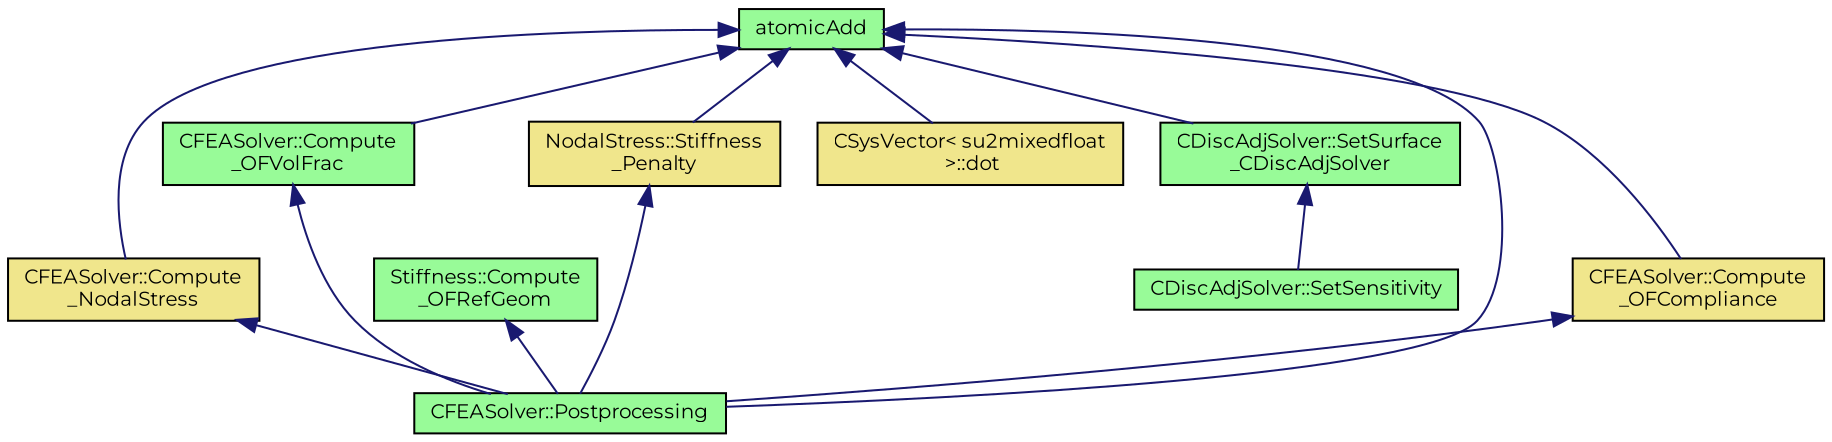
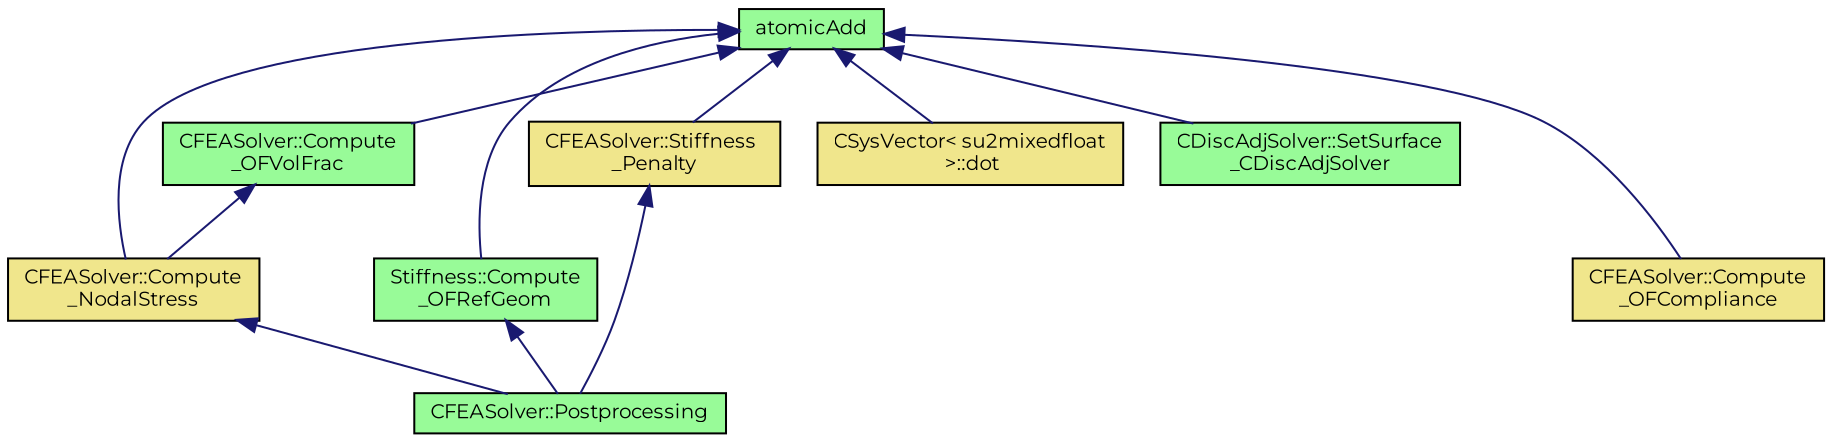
node "NodalStress::Stiffness _Penalty": label "NodalStress::Stiffness _Penalty" -> "CFEASolver::Stiffness _Penalty"
node "CDiscAdjSolver::SetSensitivity": removed
edge "CFEASolver::Postprocessing" -> "atomicAdd": now "Stiffness::Compute _OFRefGeom" -> "atomicAdd"
edge "CFEASolver::Postprocessing" -> "CFEASolver::Compute _OFVolFrac": now "CFEASolver::Compute _NodalStress" -> "CFEASolver::Compute _OFVolFrac"
edge "CFEASolver::Postprocessing" -> "CFEASolver::Compute _OFCompliance": removed
